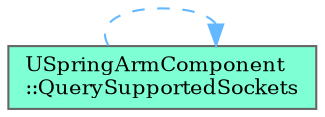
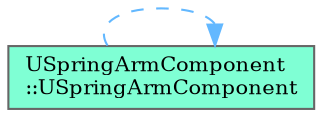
node "USpringArmComponent ::QuerySupportedSockets": label "USpringArmComponent ::QuerySupportedSockets" -> "USpringArmComponent ::USpringArmComponent"
